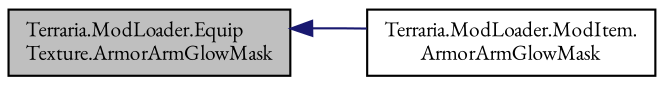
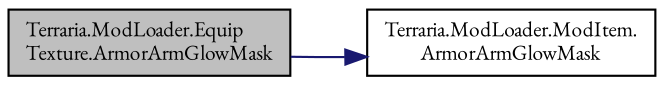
edge "Terraria.ModLoader.ModItem. ArmorArmGlowMask" -> "Terraria.ModLoader.Equip Texture.ArmorArmGlowMask": reversed
